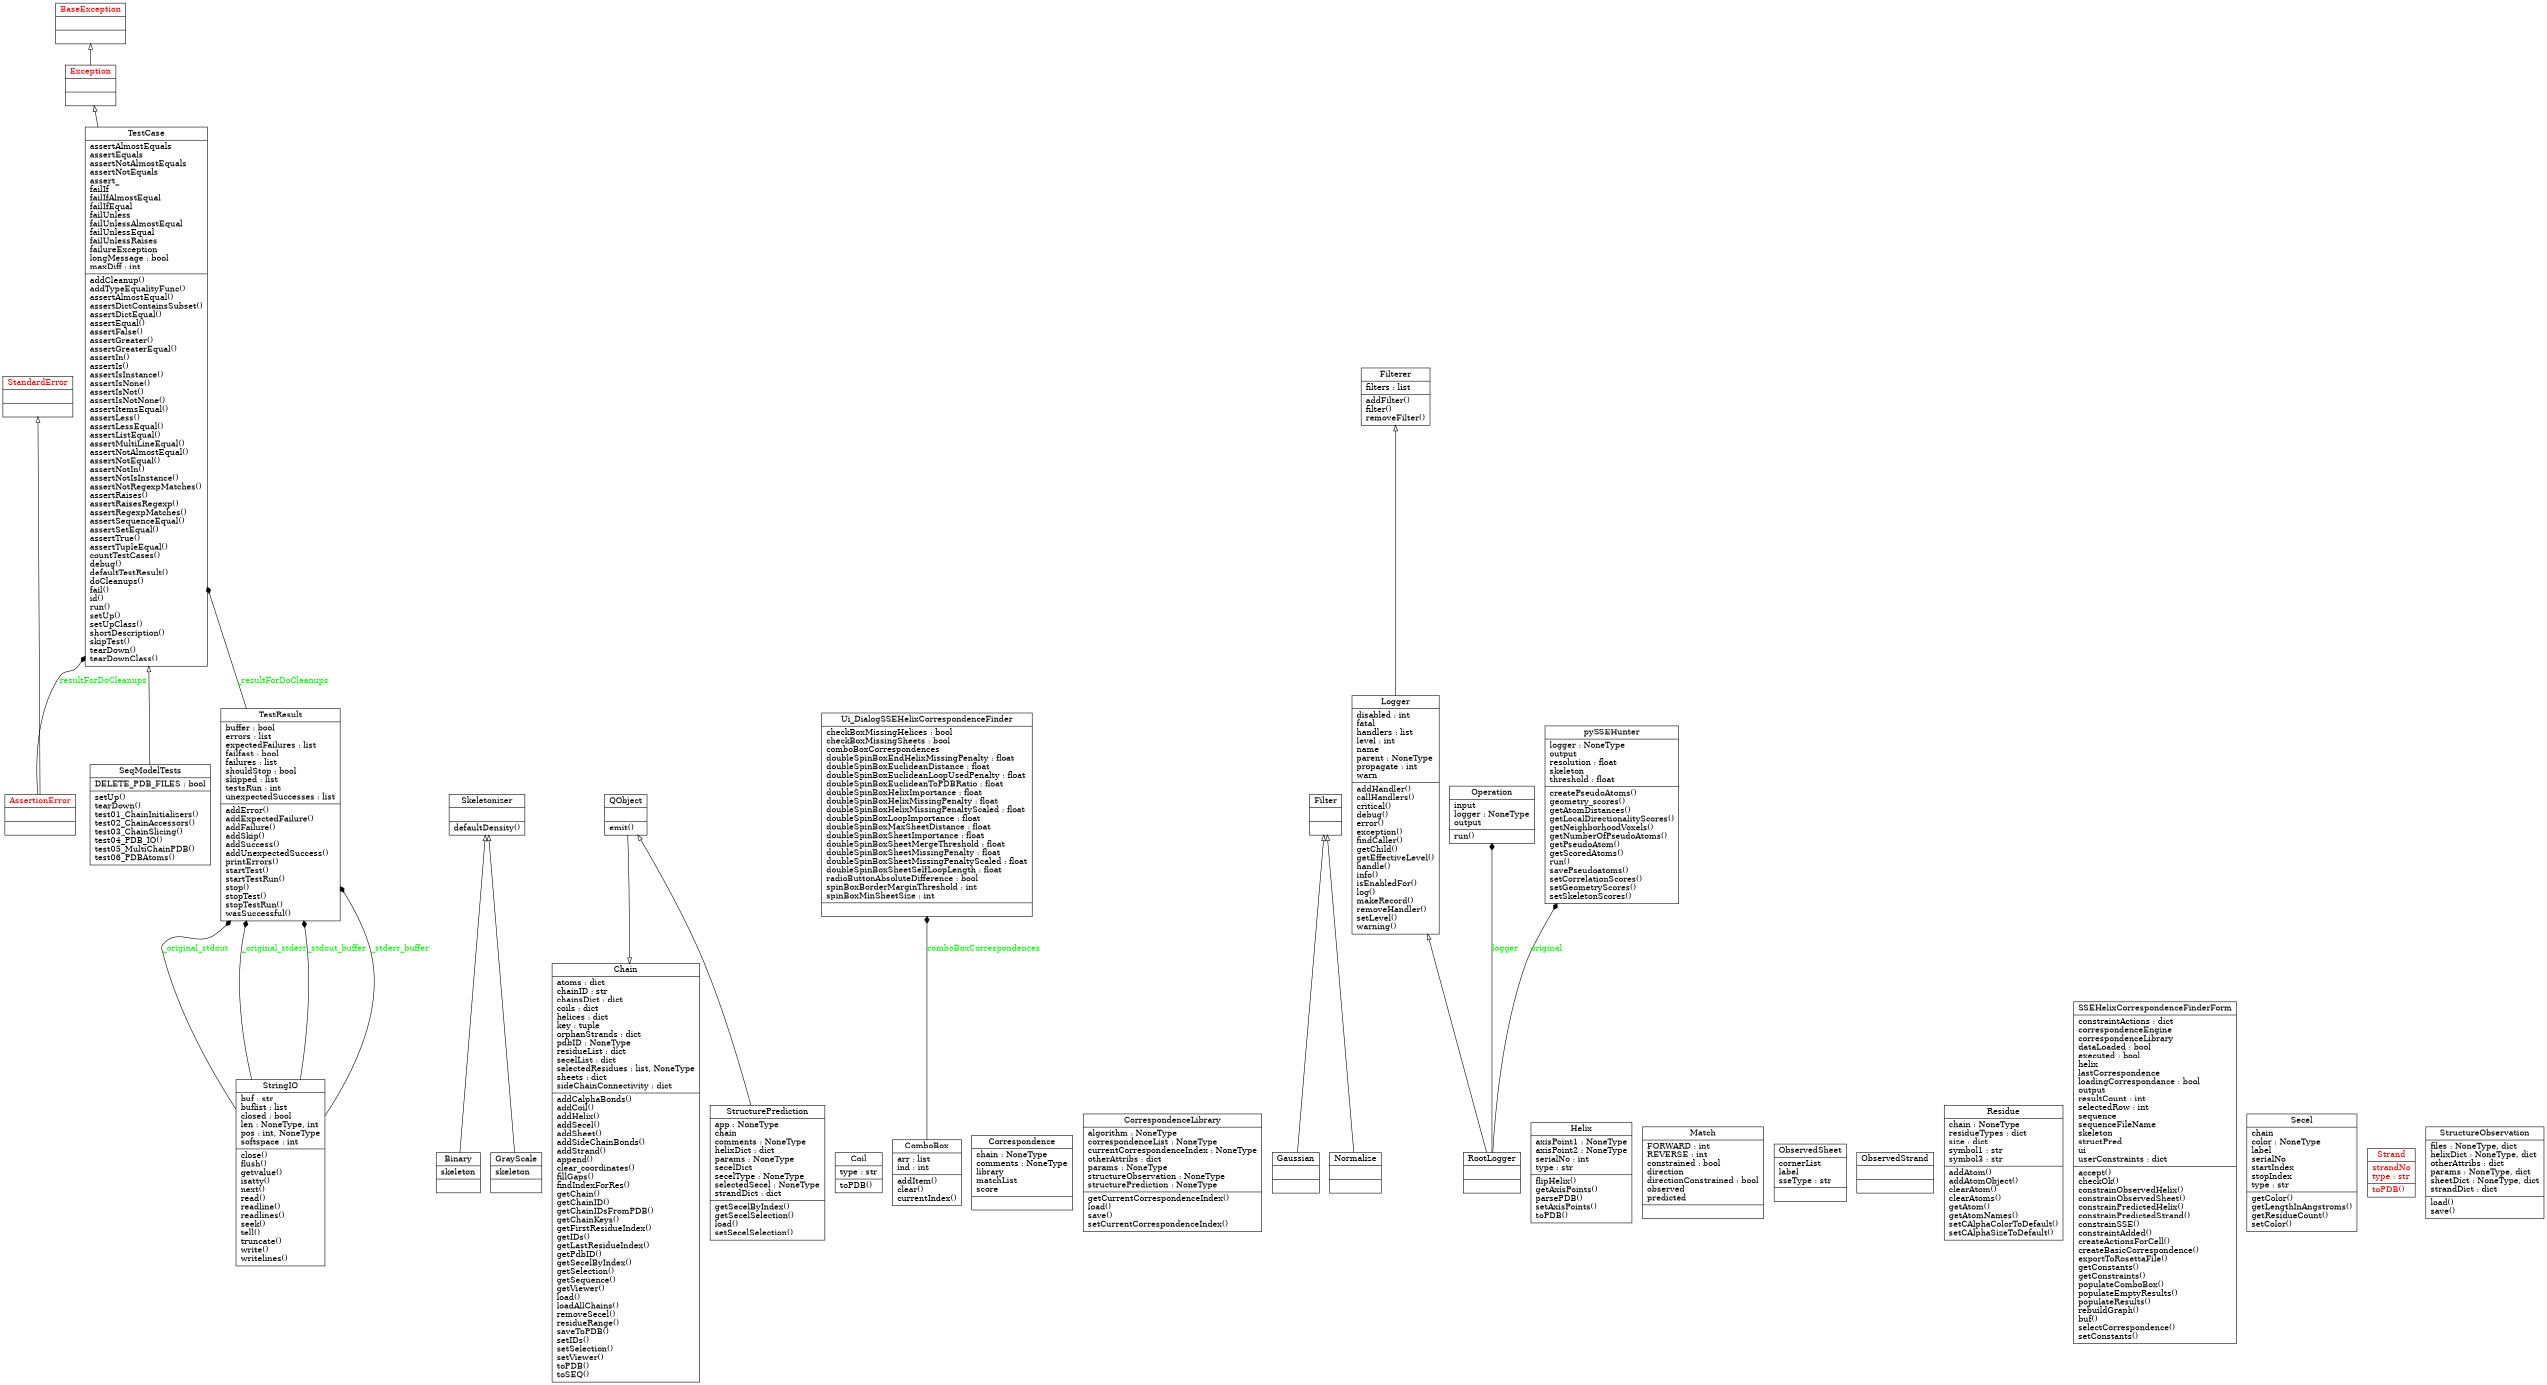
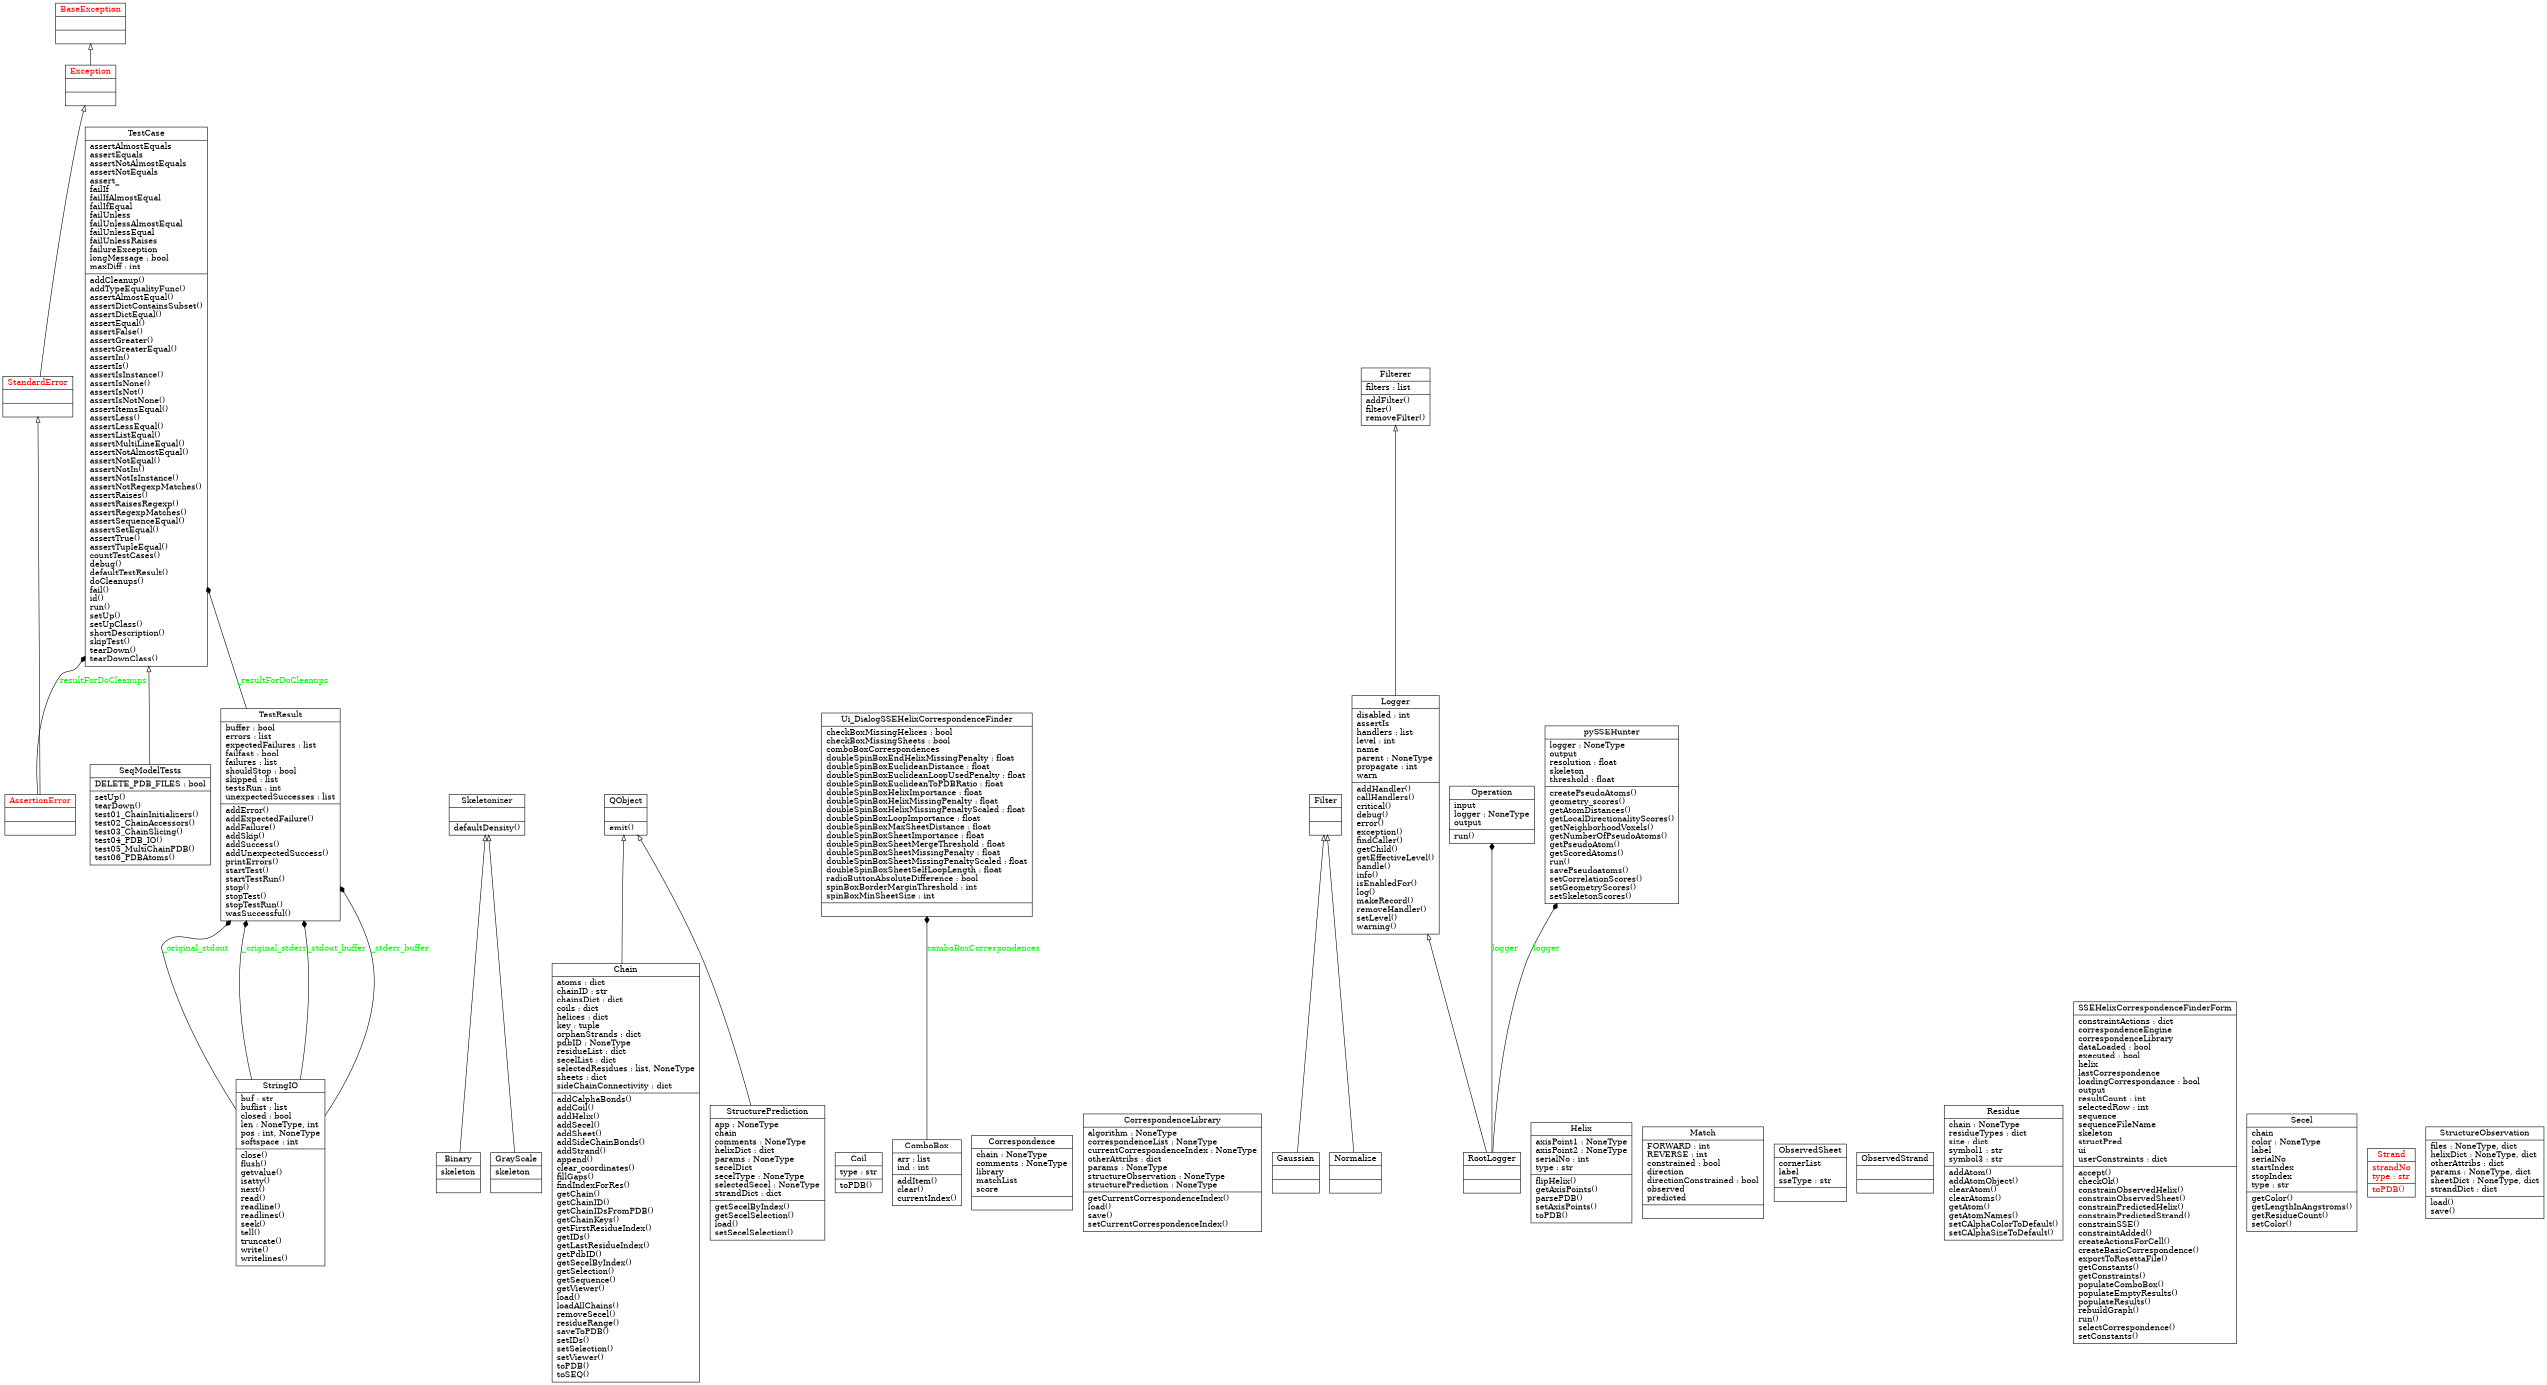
edge "TestCase" -> "Exception": now "StandardError" -> "Exception"
node "Logger": text "fatal" -> "assertIs"
edge "QObject" -> "Chain": reversed
edge "RootLogger" -> "pySSEHunter": label "original" -> "logger"
node "SSEHelixCorrespondenceFinderForm": text "buf()" -> "run()"
